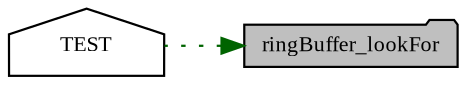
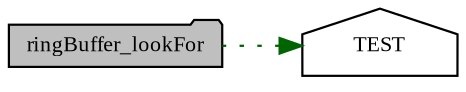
edge "TEST" -> "ringBuffer_lookFor": reversed
